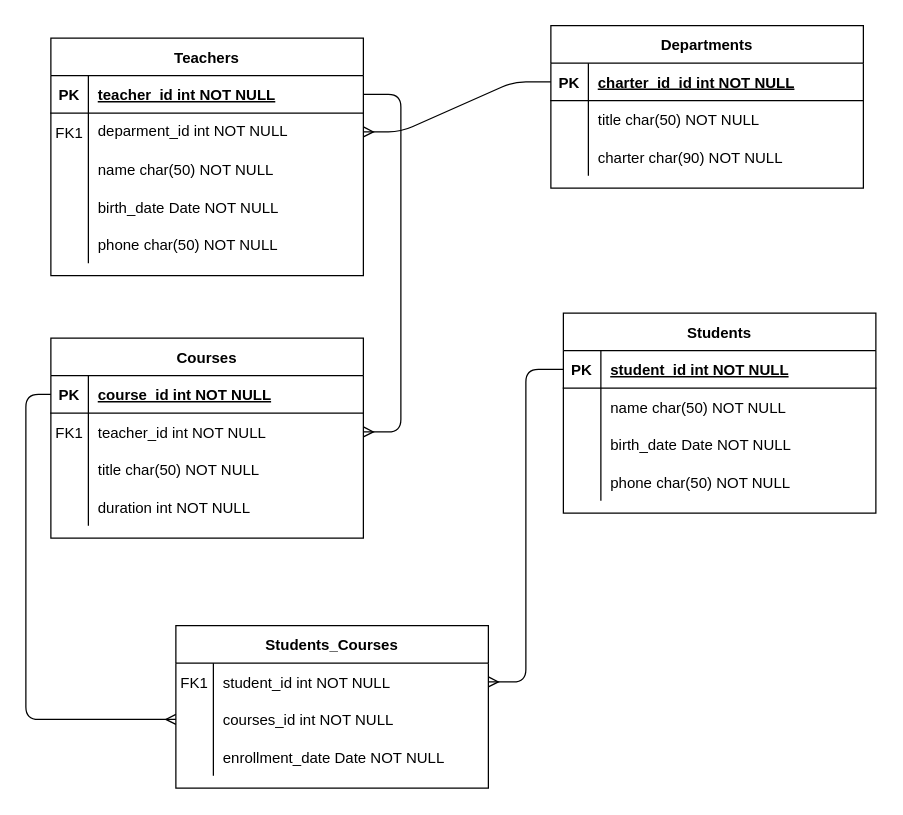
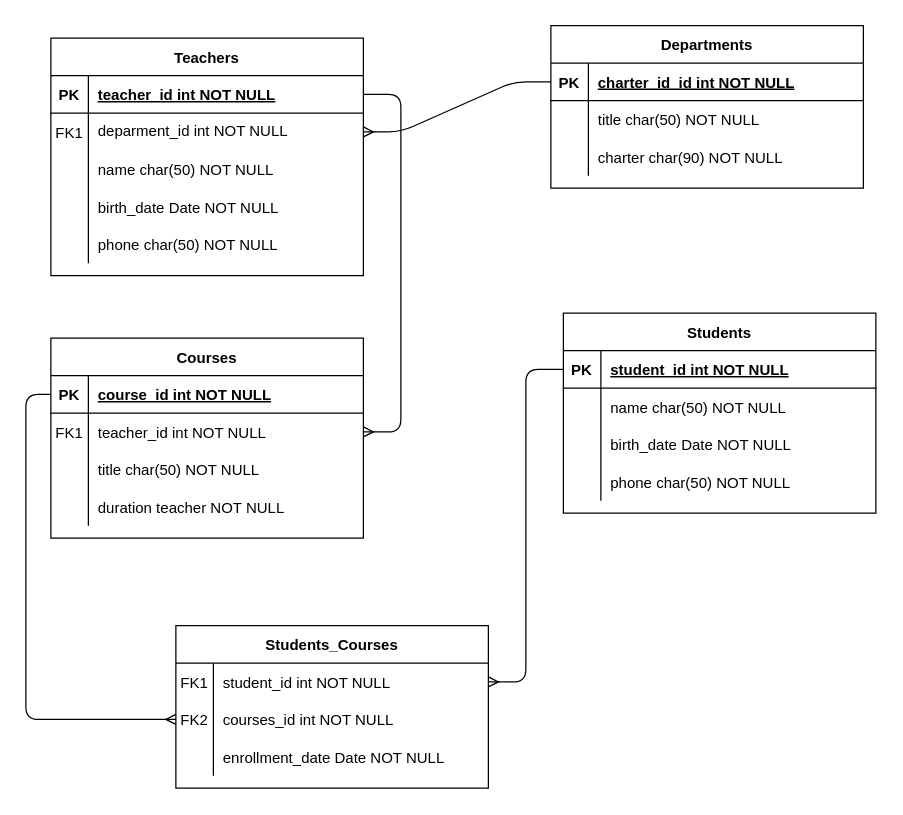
node "duration int NOT NULL": label "duration int NOT NULL" -> "duration teacher NOT NULL"
node "FK2": added
